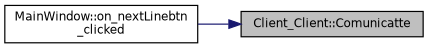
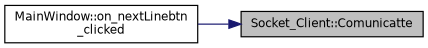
node "Client_Client::Comunicatte": label "Client_Client::Comunicatte" -> "Socket_Client::Comunicatte"
